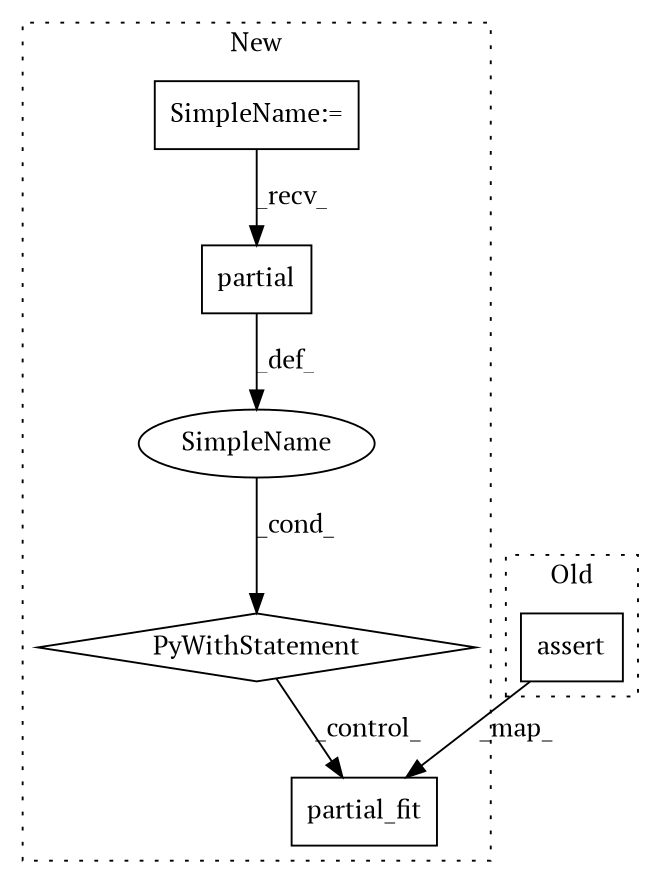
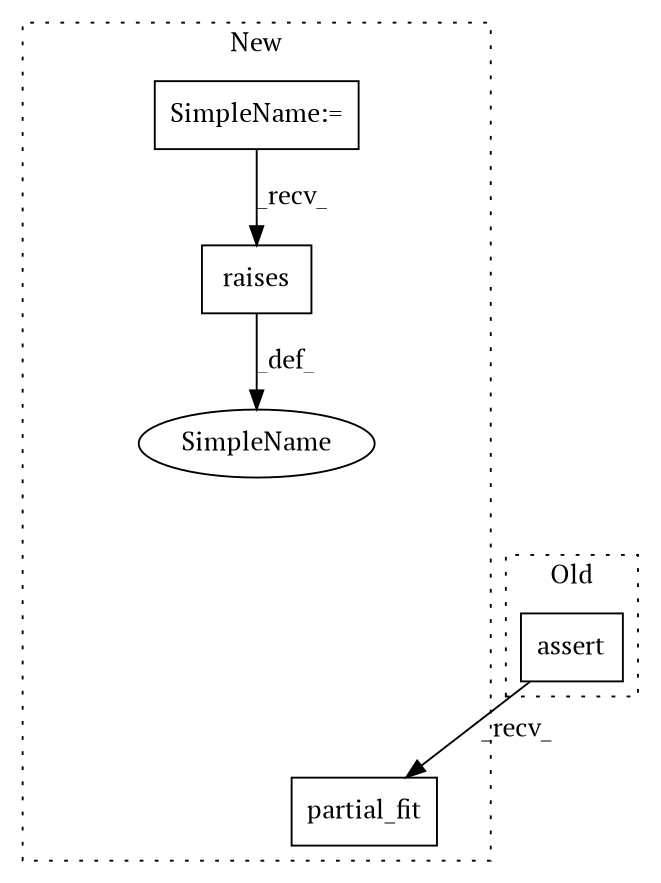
node "partial": label "partial" -> "raises"
node "PyWithStatement": removed
edge "assert" -> "partial_fit": label "_map_" -> "_recv_"
